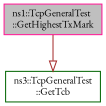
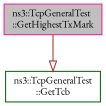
node "ns1::TcpGeneralTest ::GetHighestTxMark": label "ns1::TcpGeneralTest ::GetHighestTxMark" -> "ns3::TcpGeneralTest ::GetHighestTxMark"
